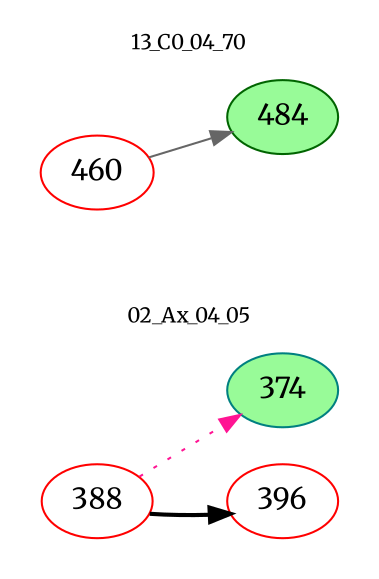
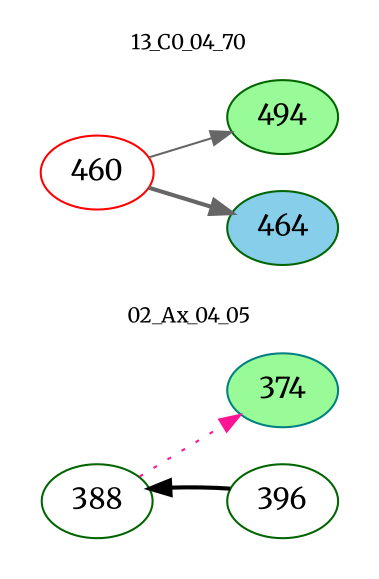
node "484": label "484" -> "494"
node "464": added
node "388": color red -> darkgreen
node "396": color red -> darkgreen
edge "388" -> "396": reversed
